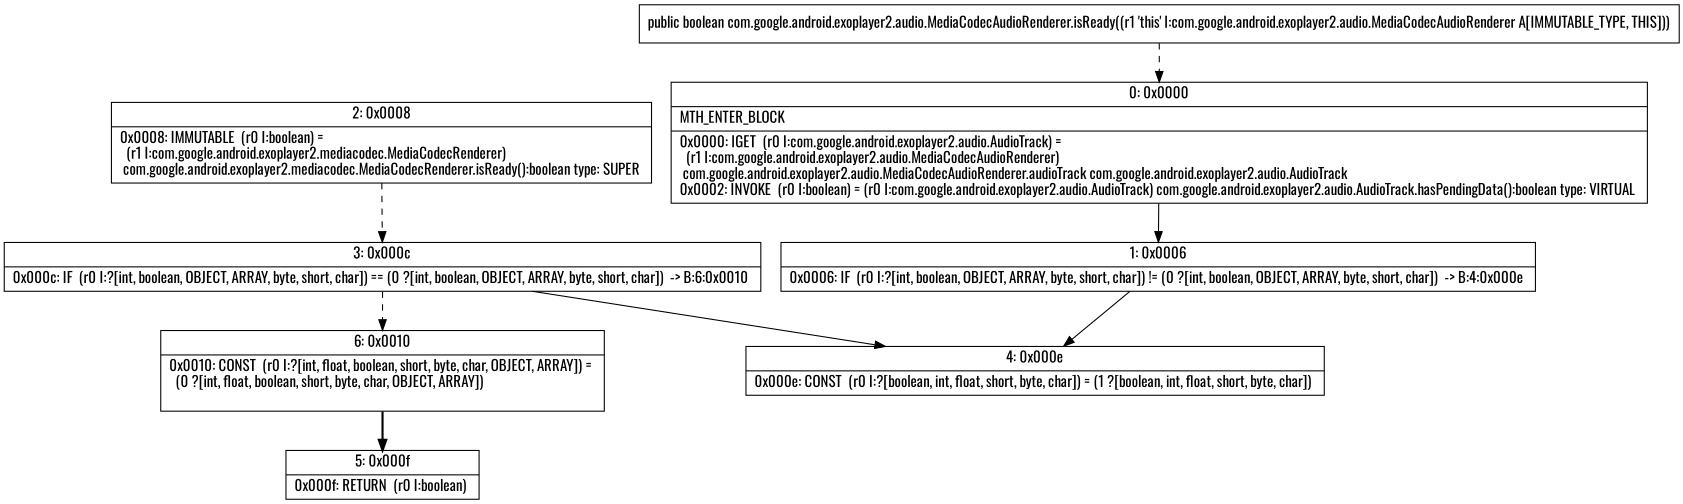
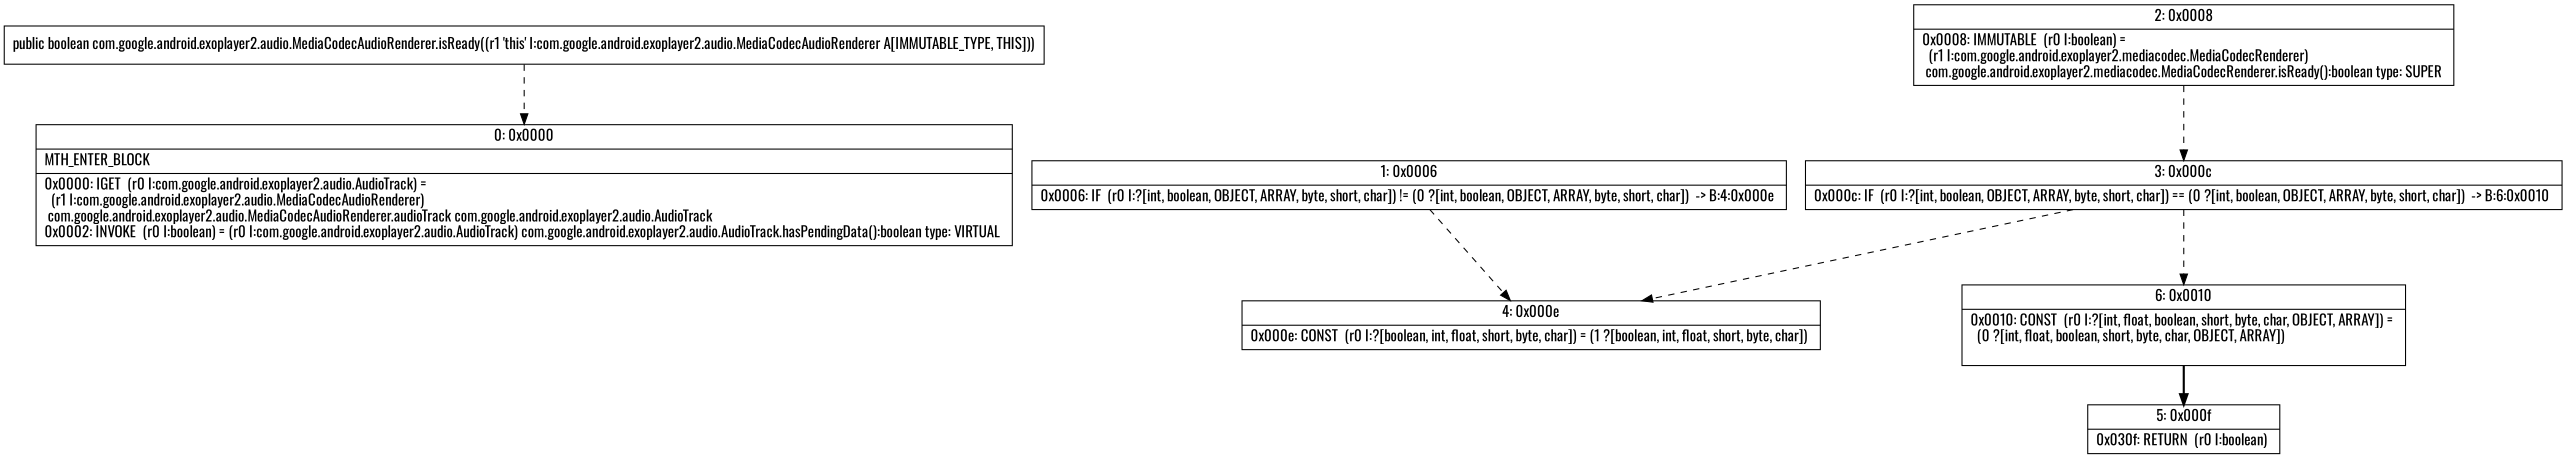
edge "0: 0x0000" -> "1: 0x0006": removed
edge "1: 0x0006" -> "4: 0x000e": style solid -> dashed
edge "3: 0x000c" -> "4: 0x000e": style solid -> dashed
node "5: 0x000f": text "0x000f: RETURN  (r0 I:boolean)" -> "0x030f: RETURN  (r0 I:boolean)"
